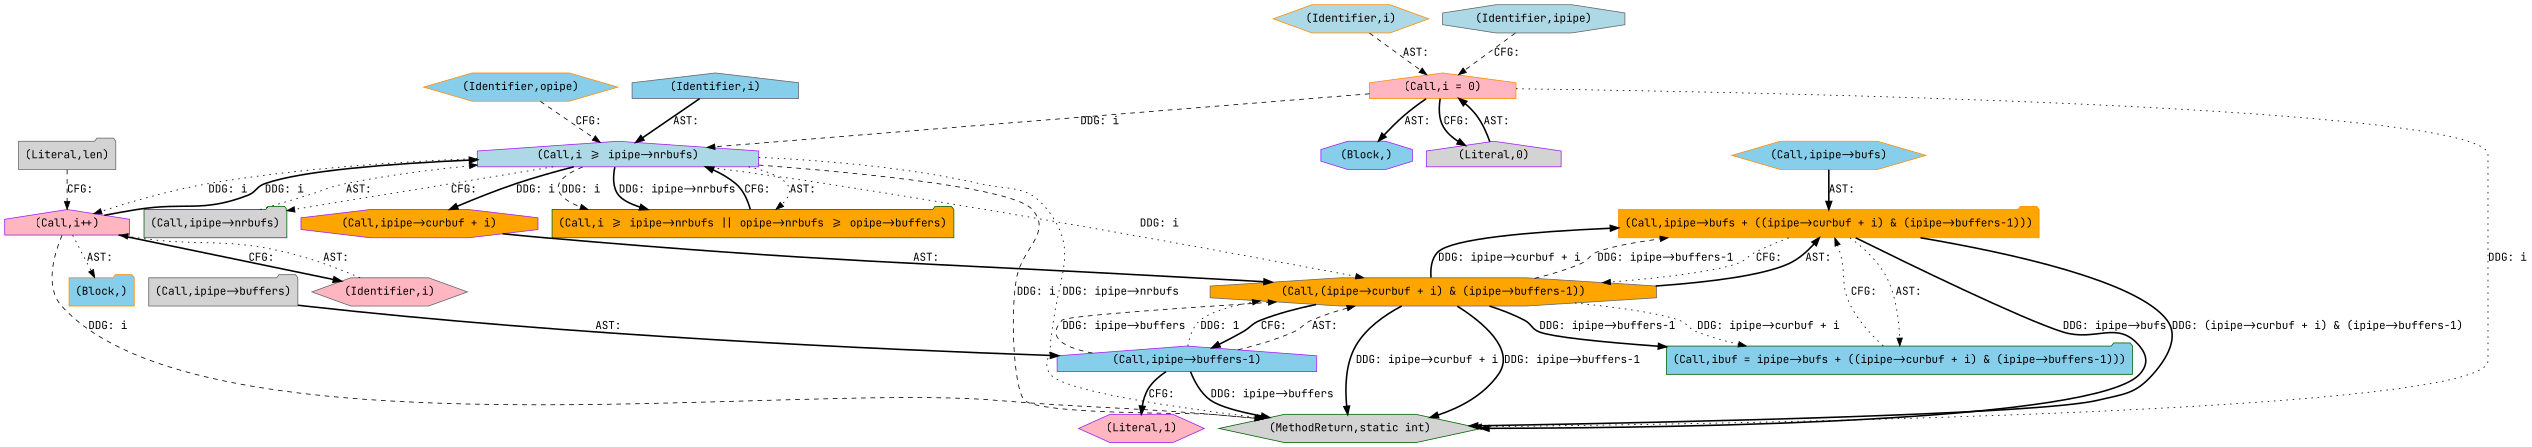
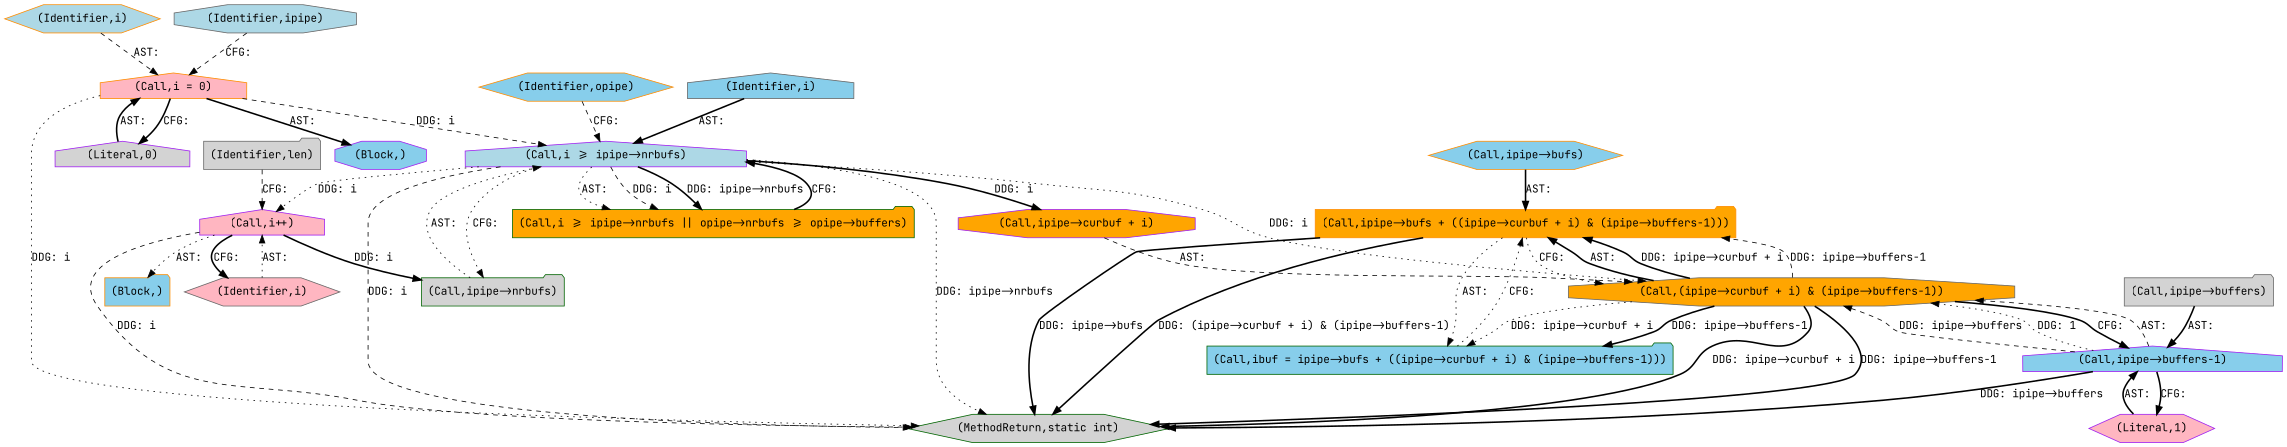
node "(Literal,len)": label "(Literal,len)" -> "(Identifier,len)"
edge "(Call,i++)" -> "(Call,i >= ipipe->nrbufs)": now "(Call,i++)" -> "(Call,ipipe->nrbufs)"
edge "(Call,ipipe->curbuf + i)" -> "(Call,(ipipe->curbuf + i) & (ipipe->buffers-1))": style bold -> dashed
edge "(Literal,1)" -> "(Call,ipipe->buffers-1)": added, label "AST:"
